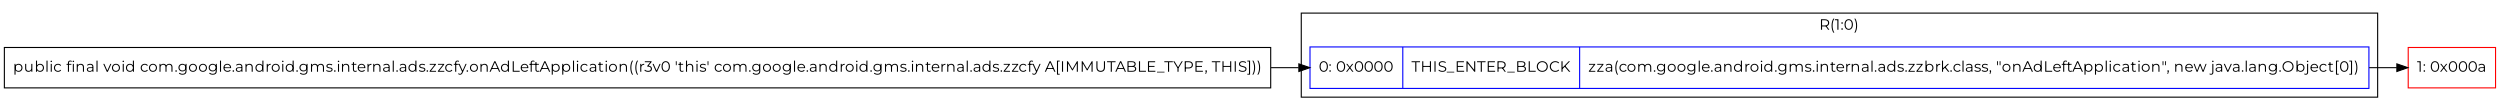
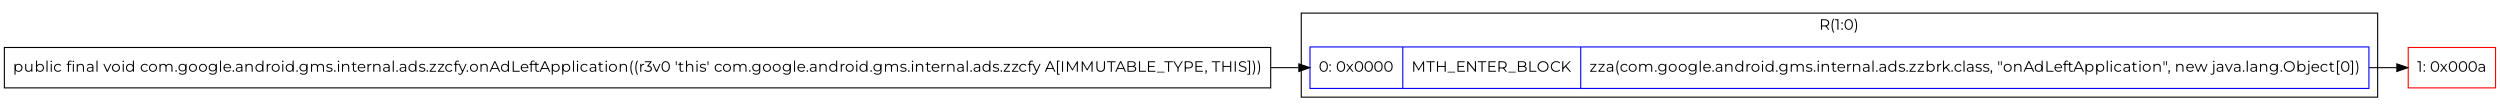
node "0: 0x0000": text "THIS_ENTER_BLOCK" -> "MTH_ENTER_BLOCK"
